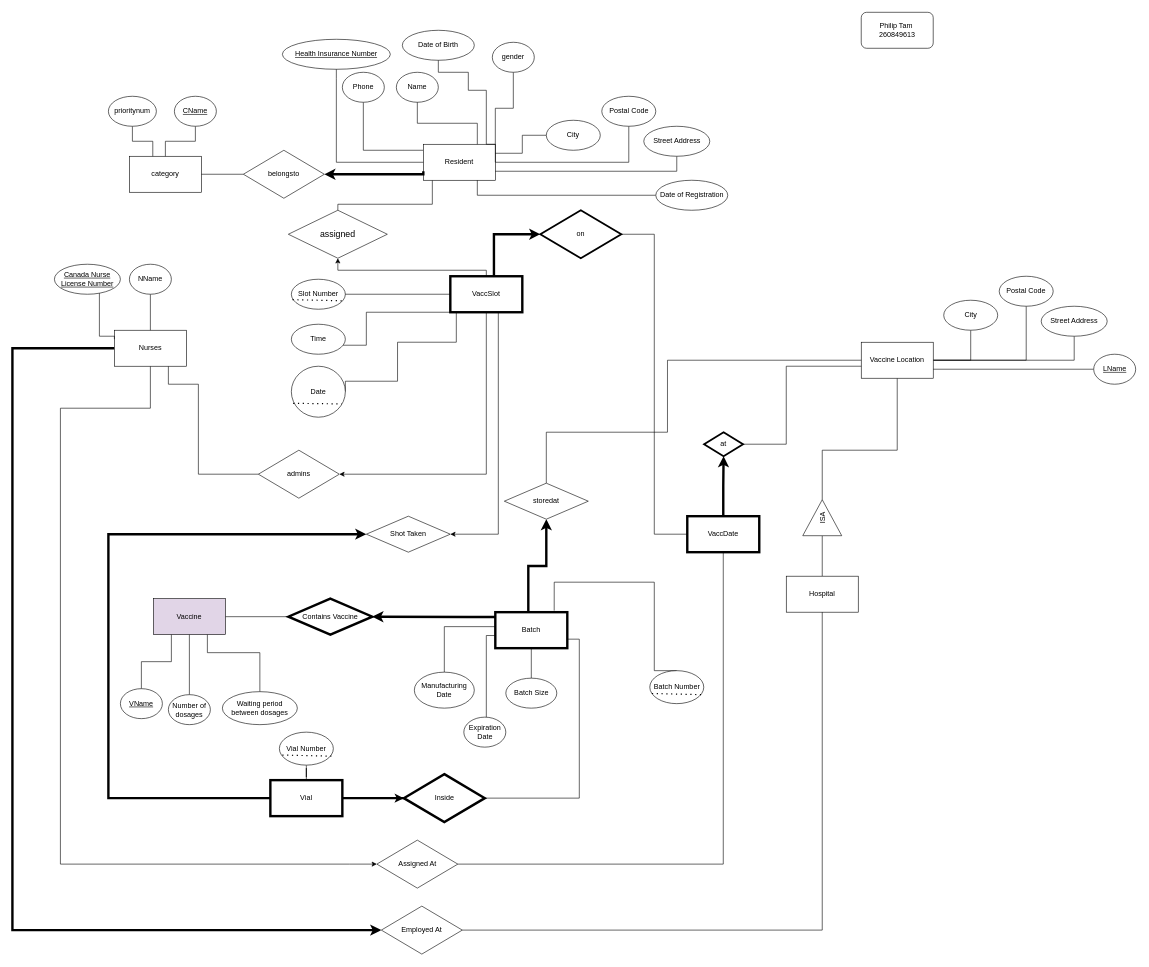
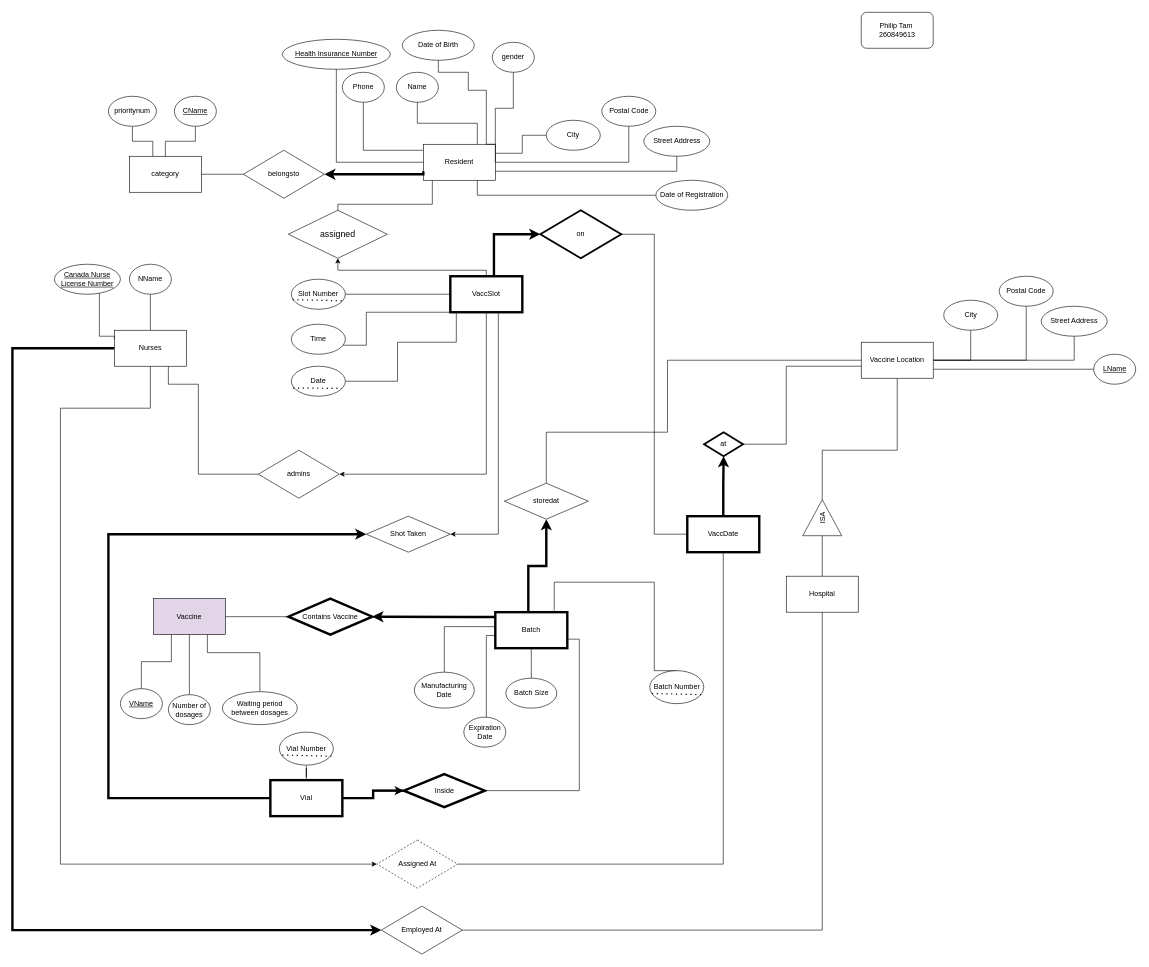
node "Date": size 54x51 -> 54x30
node "Inside": size 81x48 -> 81x33
node "Assigned At": style solid -> dashed
